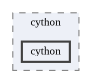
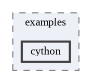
cluster "cython": label "cython" -> "examples"
